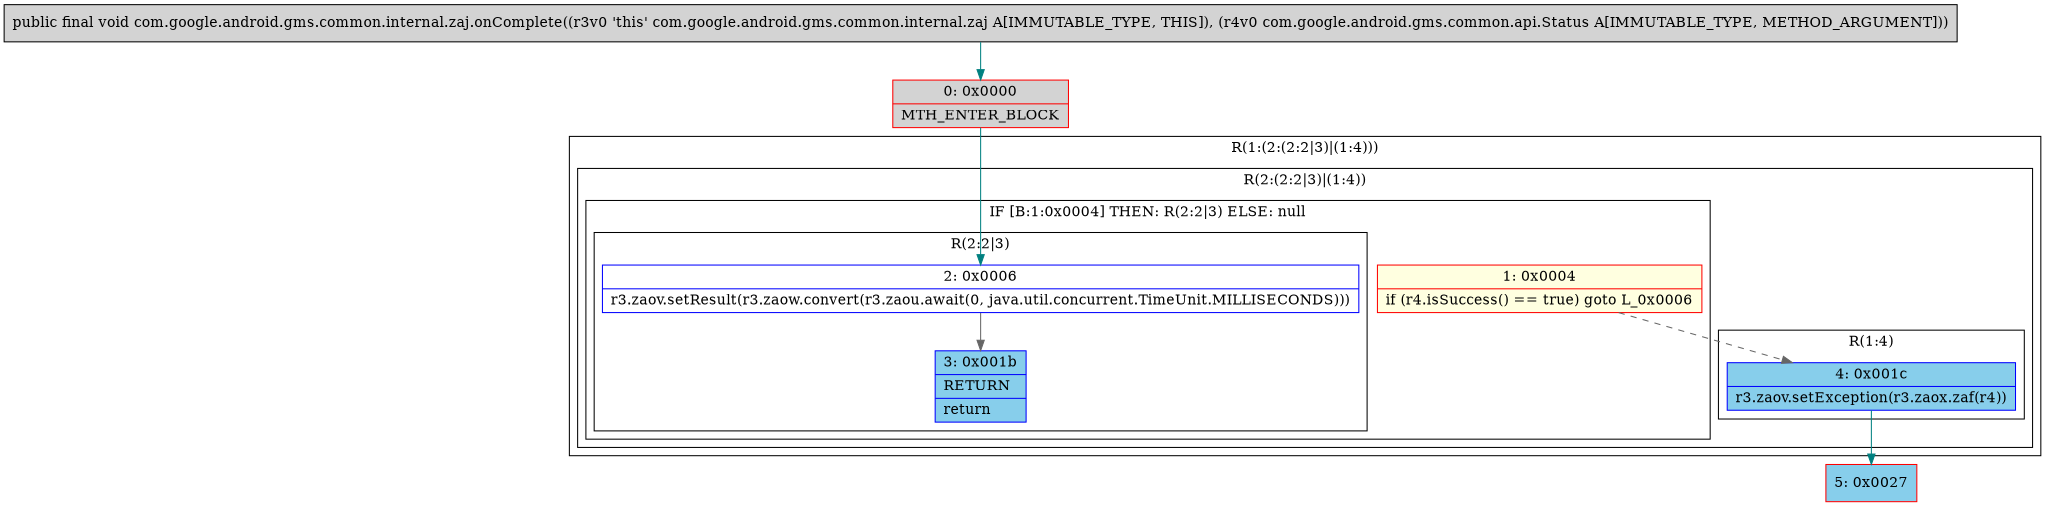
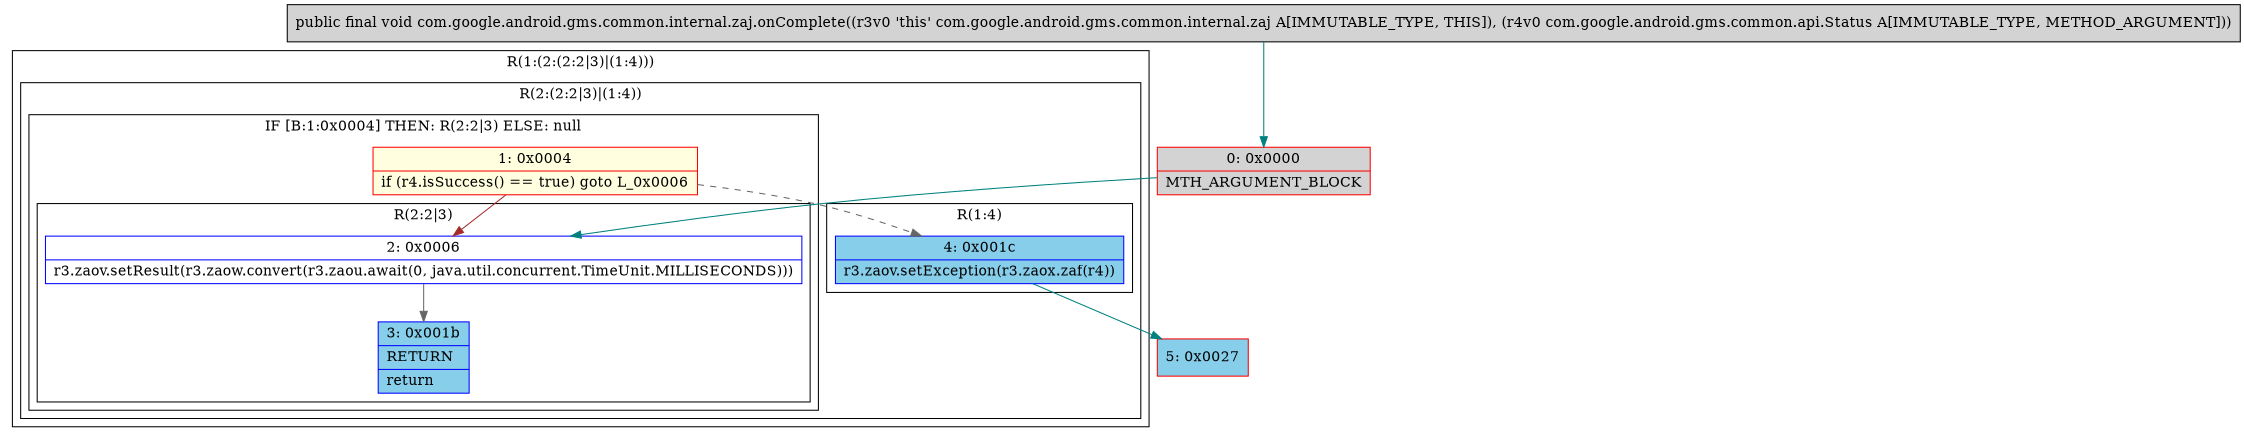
node "0: 0x0000": text "MTH_ENTER_BLOCK" -> "MTH_ARGUMENT_BLOCK"
edge "1: 0x0004" -> "2: 0x0006": added
